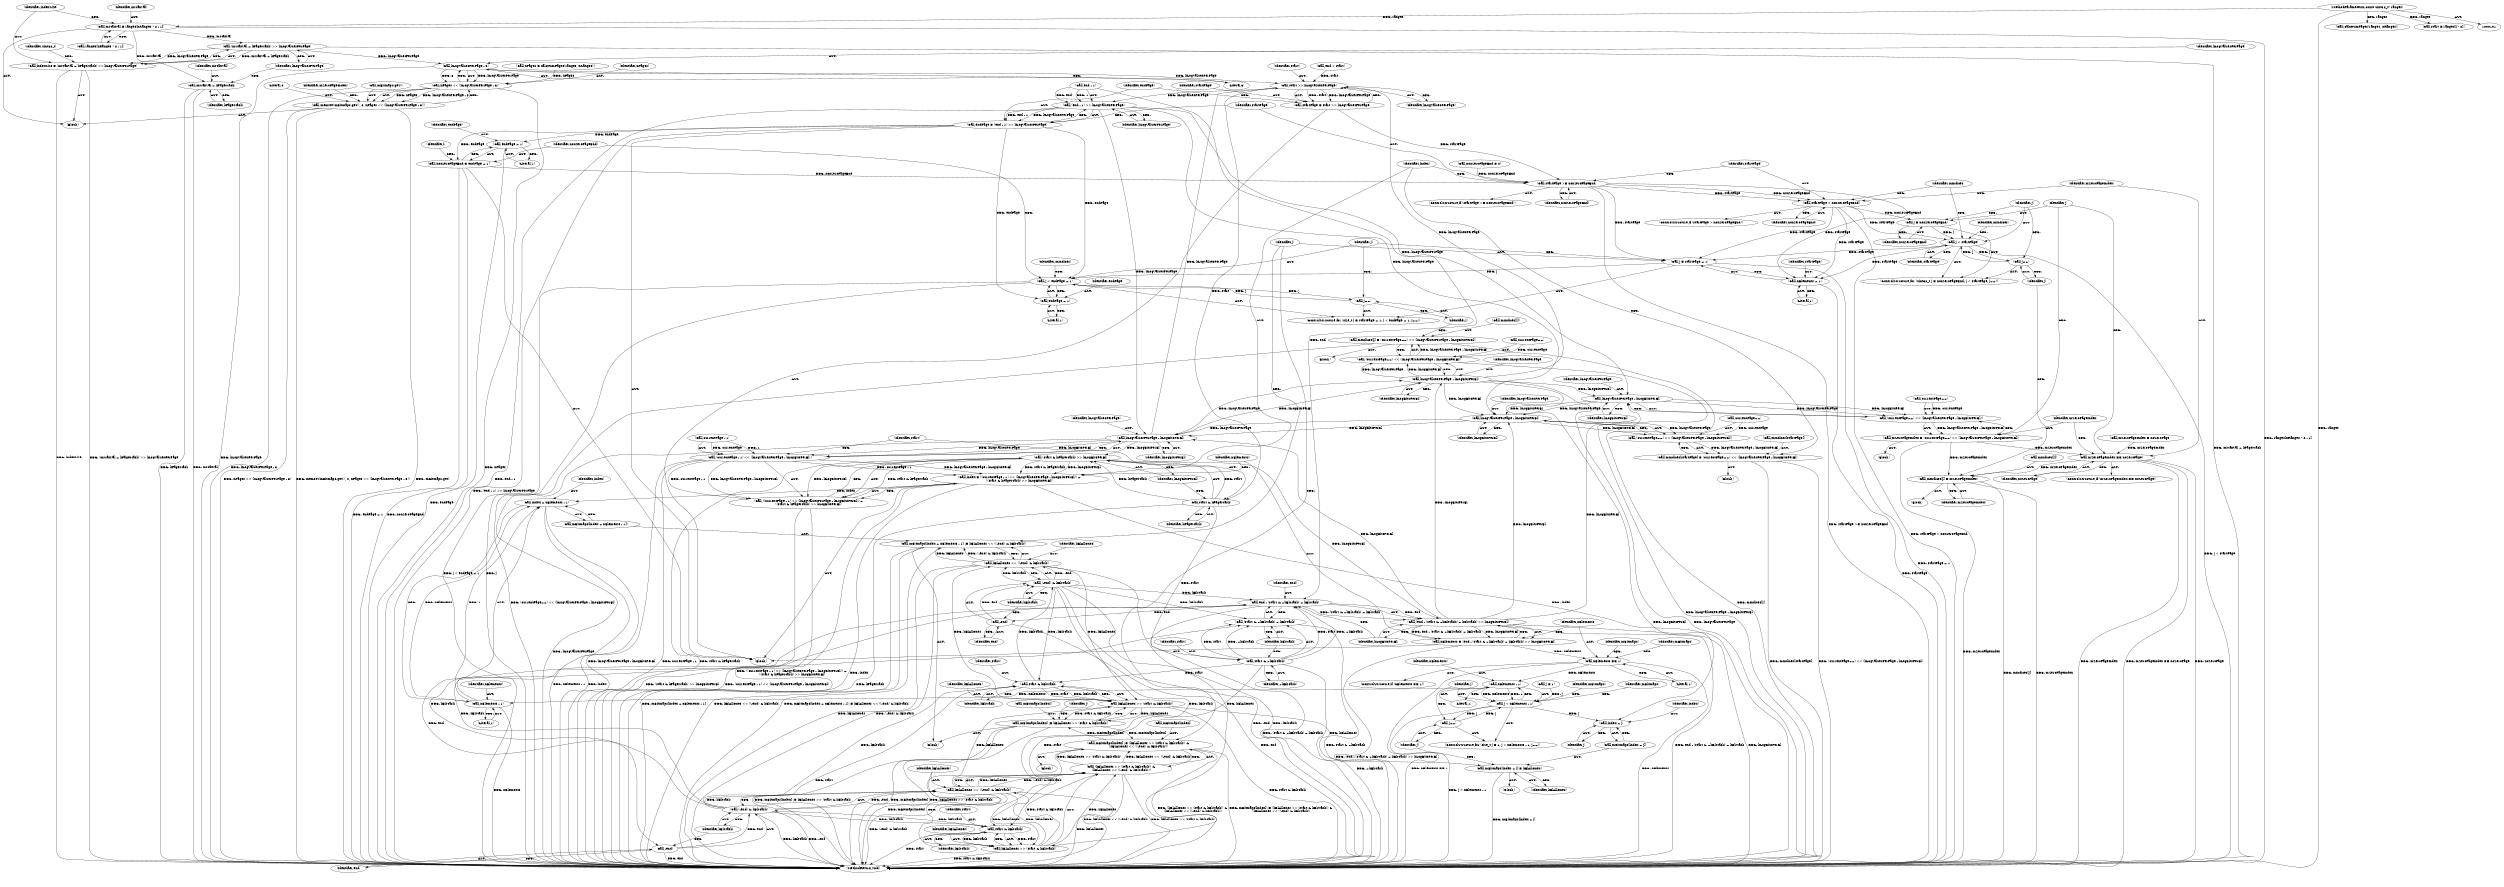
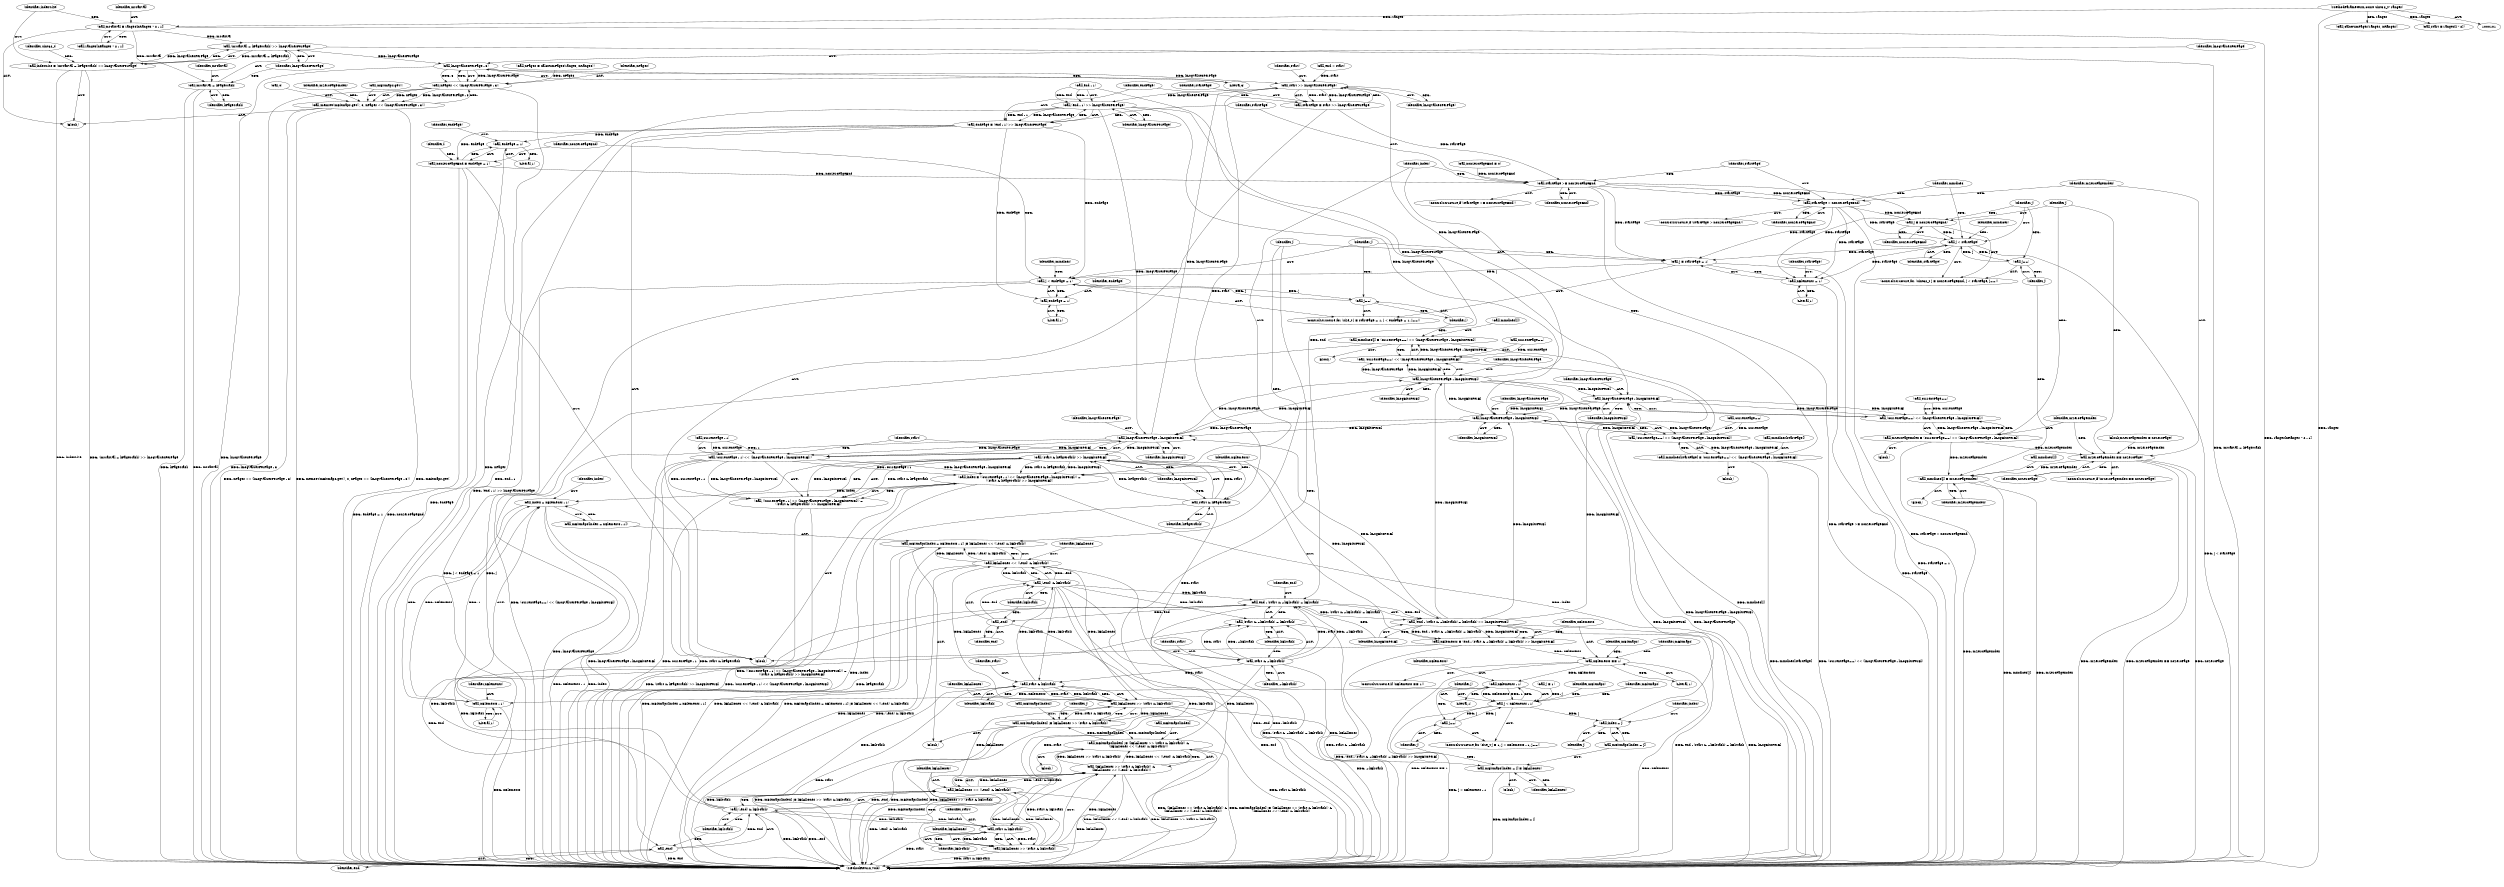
edge "(Call,mMaxVal + kPageMask)" -> "(Call,(mMaxVal + kPageMask) >> kLogValuesPerPage)": added, label "AST:"
node "(Literal,0)": label "(Literal,0)" -> "(Call,0)"
node "(Call,mZeroPageIndex = noZeroPage)": label "(Call,mZeroPageIndex = noZeroPage)" -> "(Block,mZeroPageIndex = noZeroPage)"
